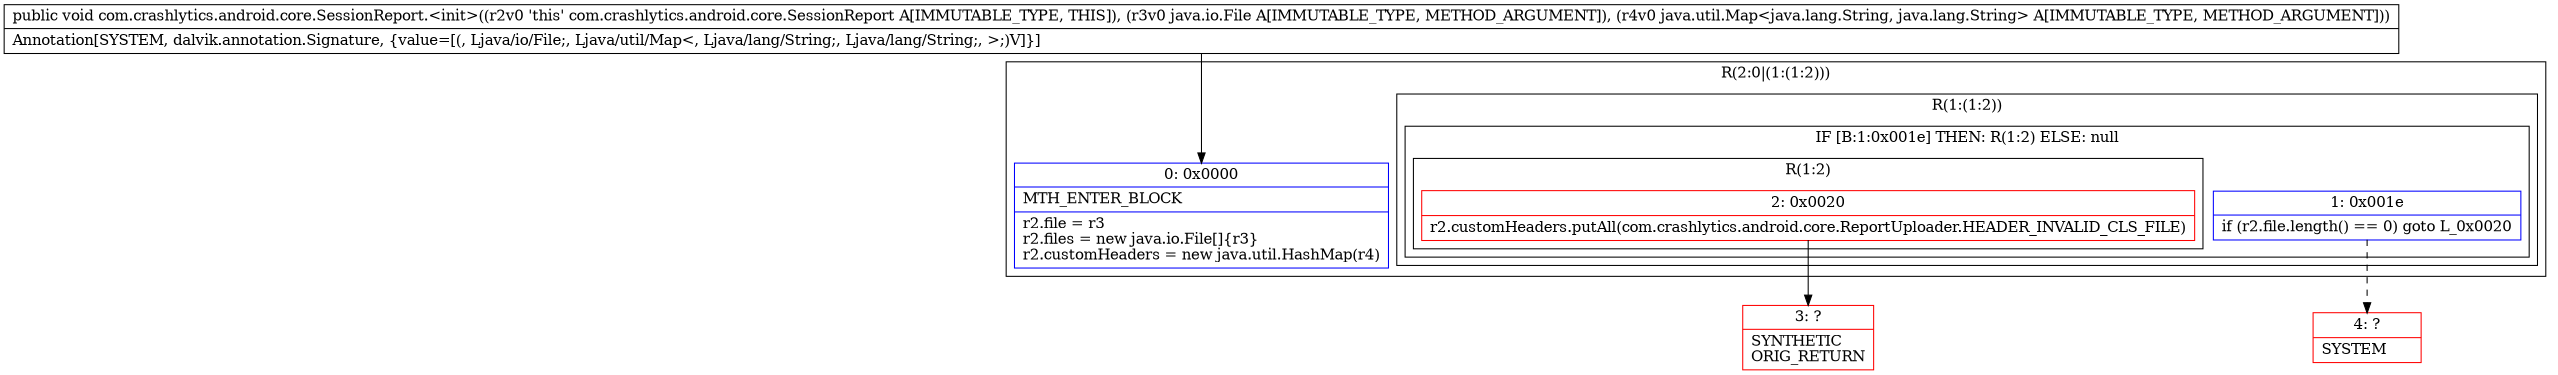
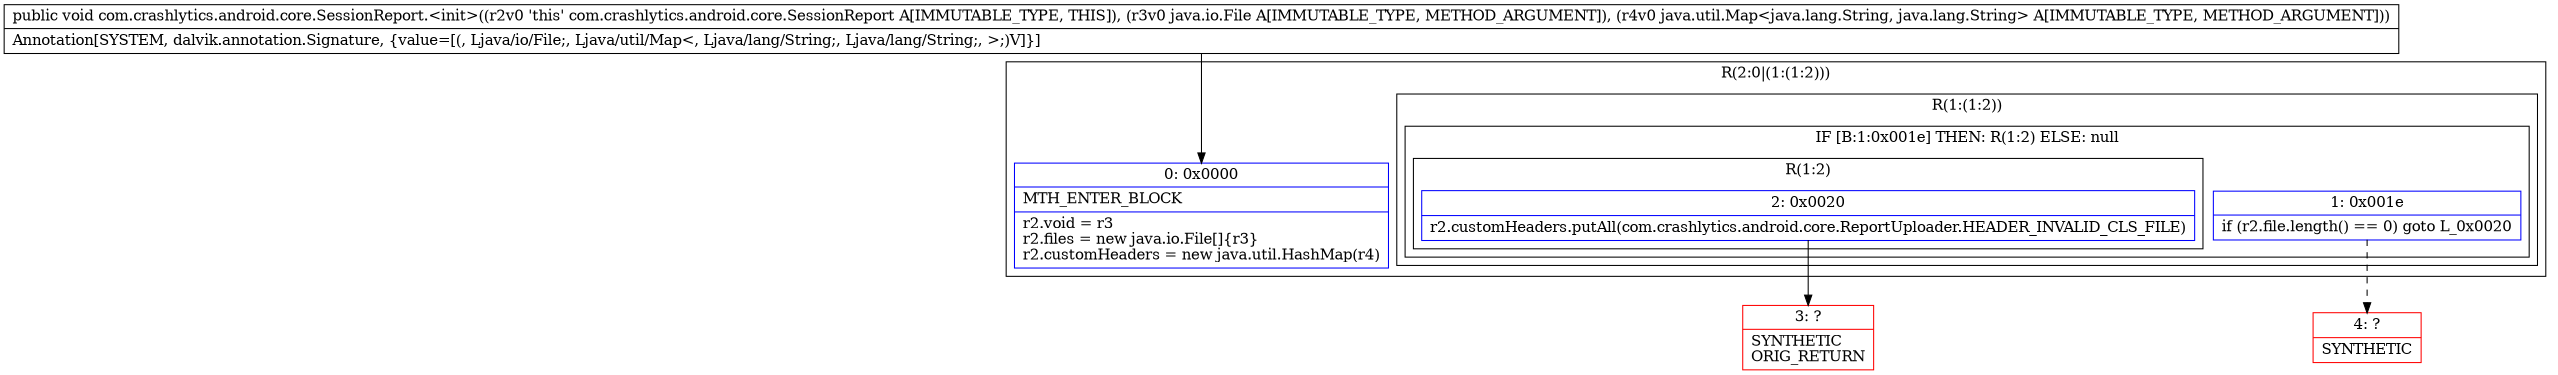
node "2: 0x0020": color red -> blue
node "0: 0x0000": text "r2.file = r3" -> "r2.void = r3"
node "4: ?": text "SYSTEM" -> "SYNTHETIC"
